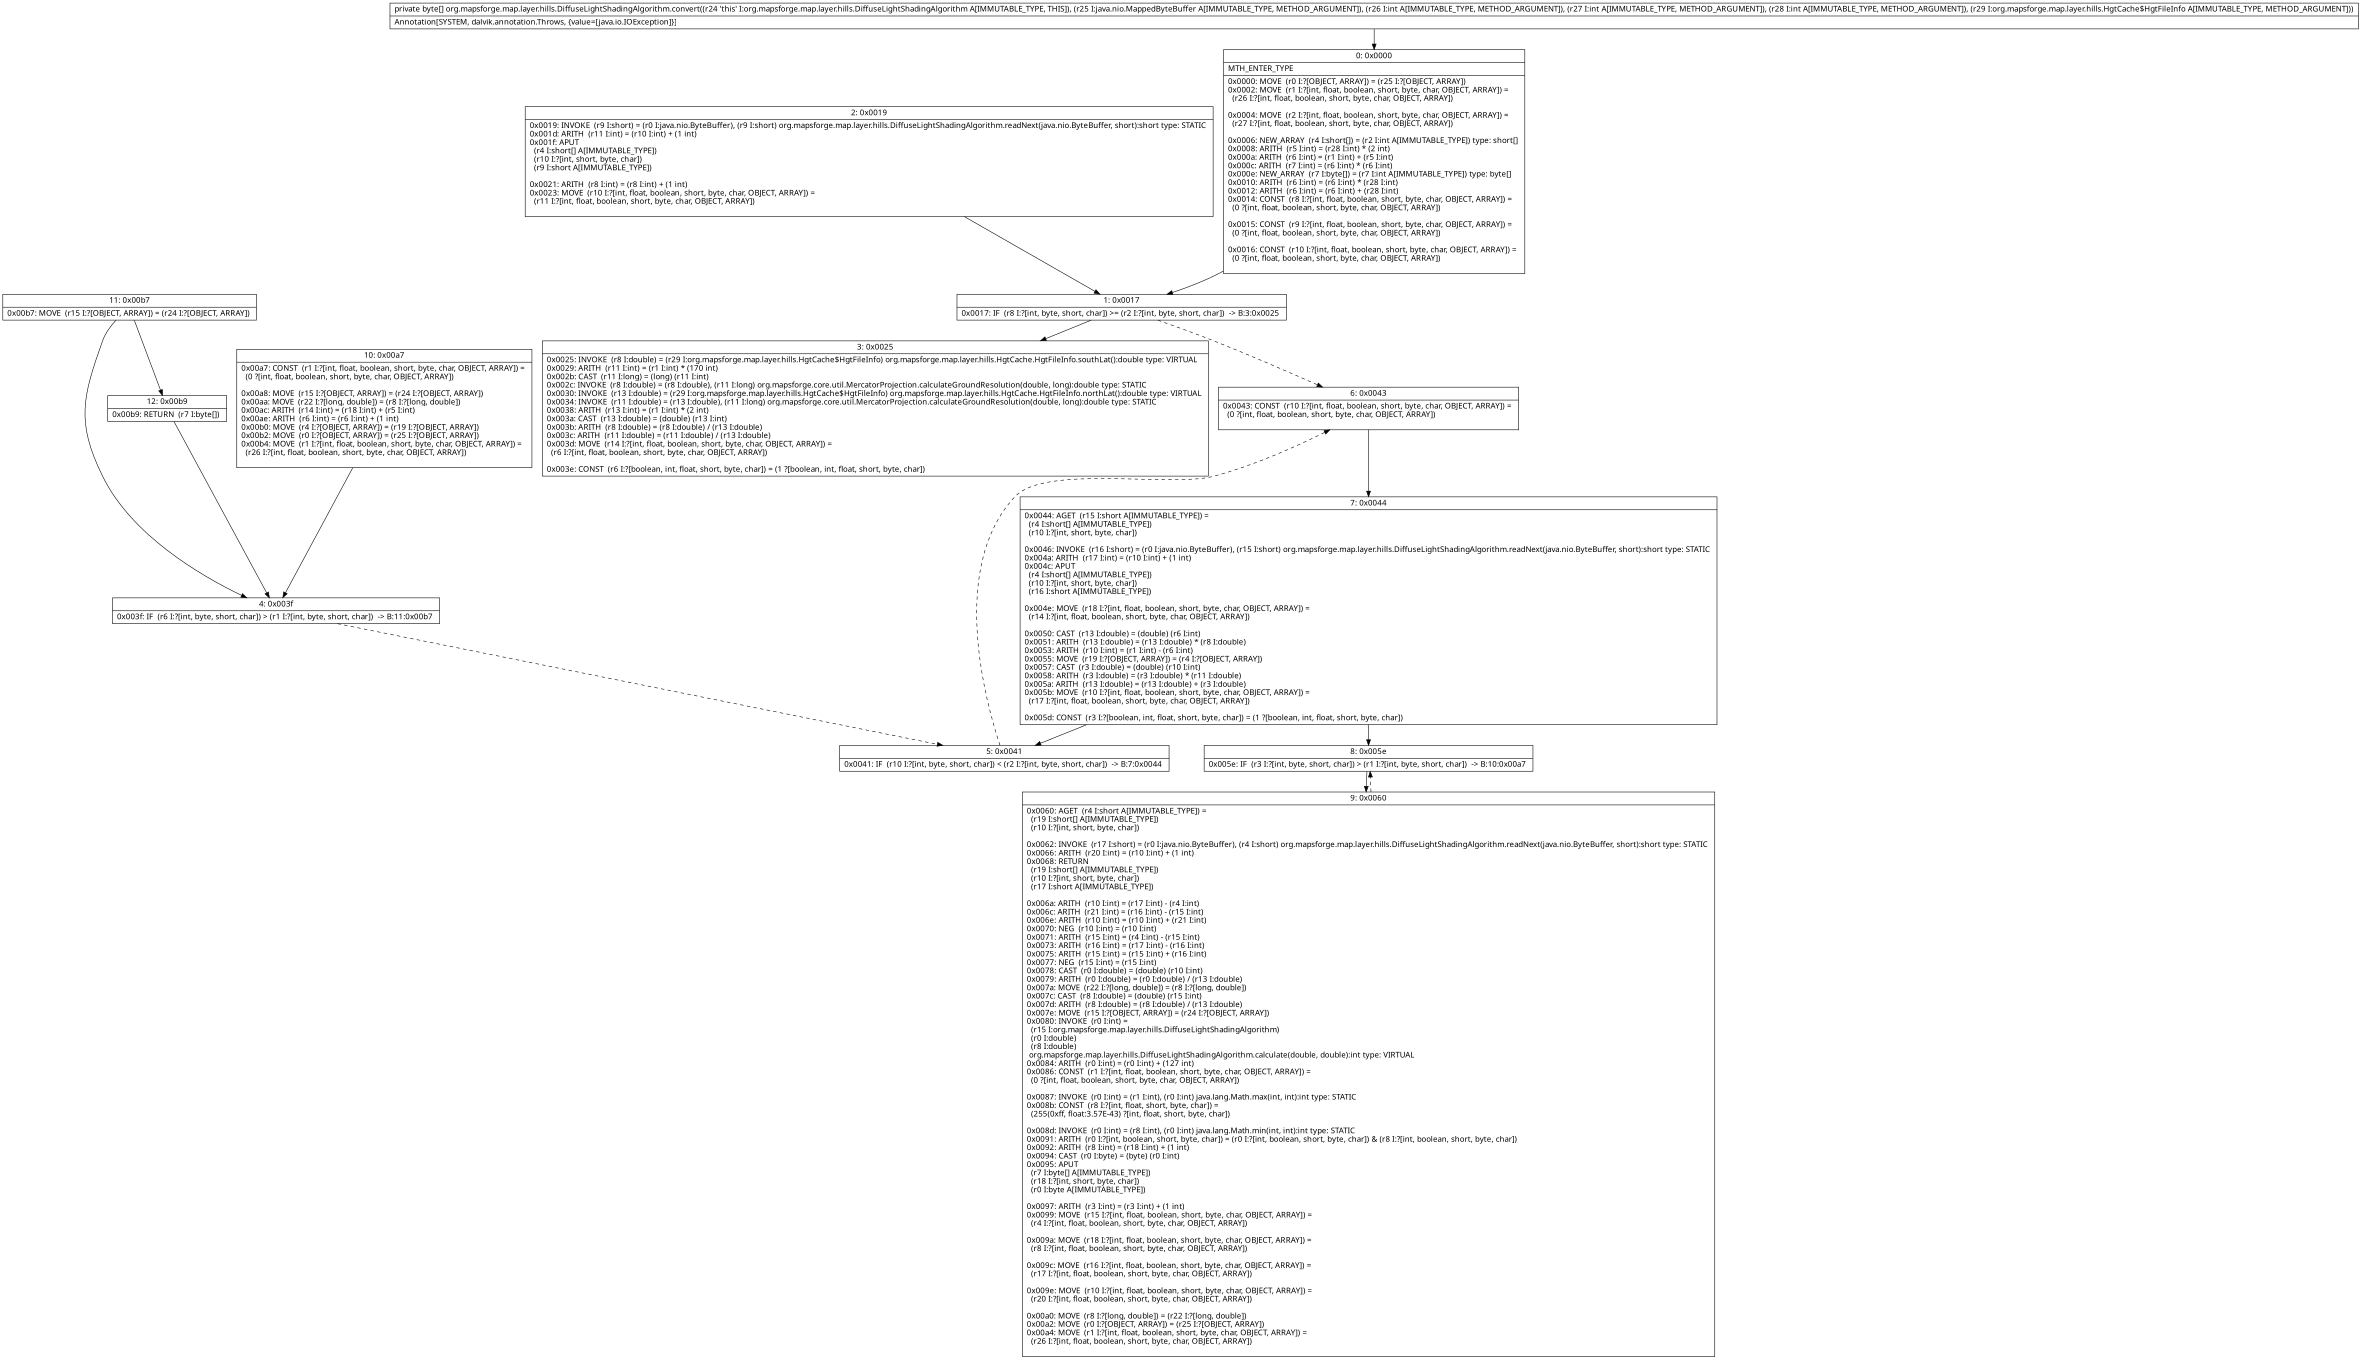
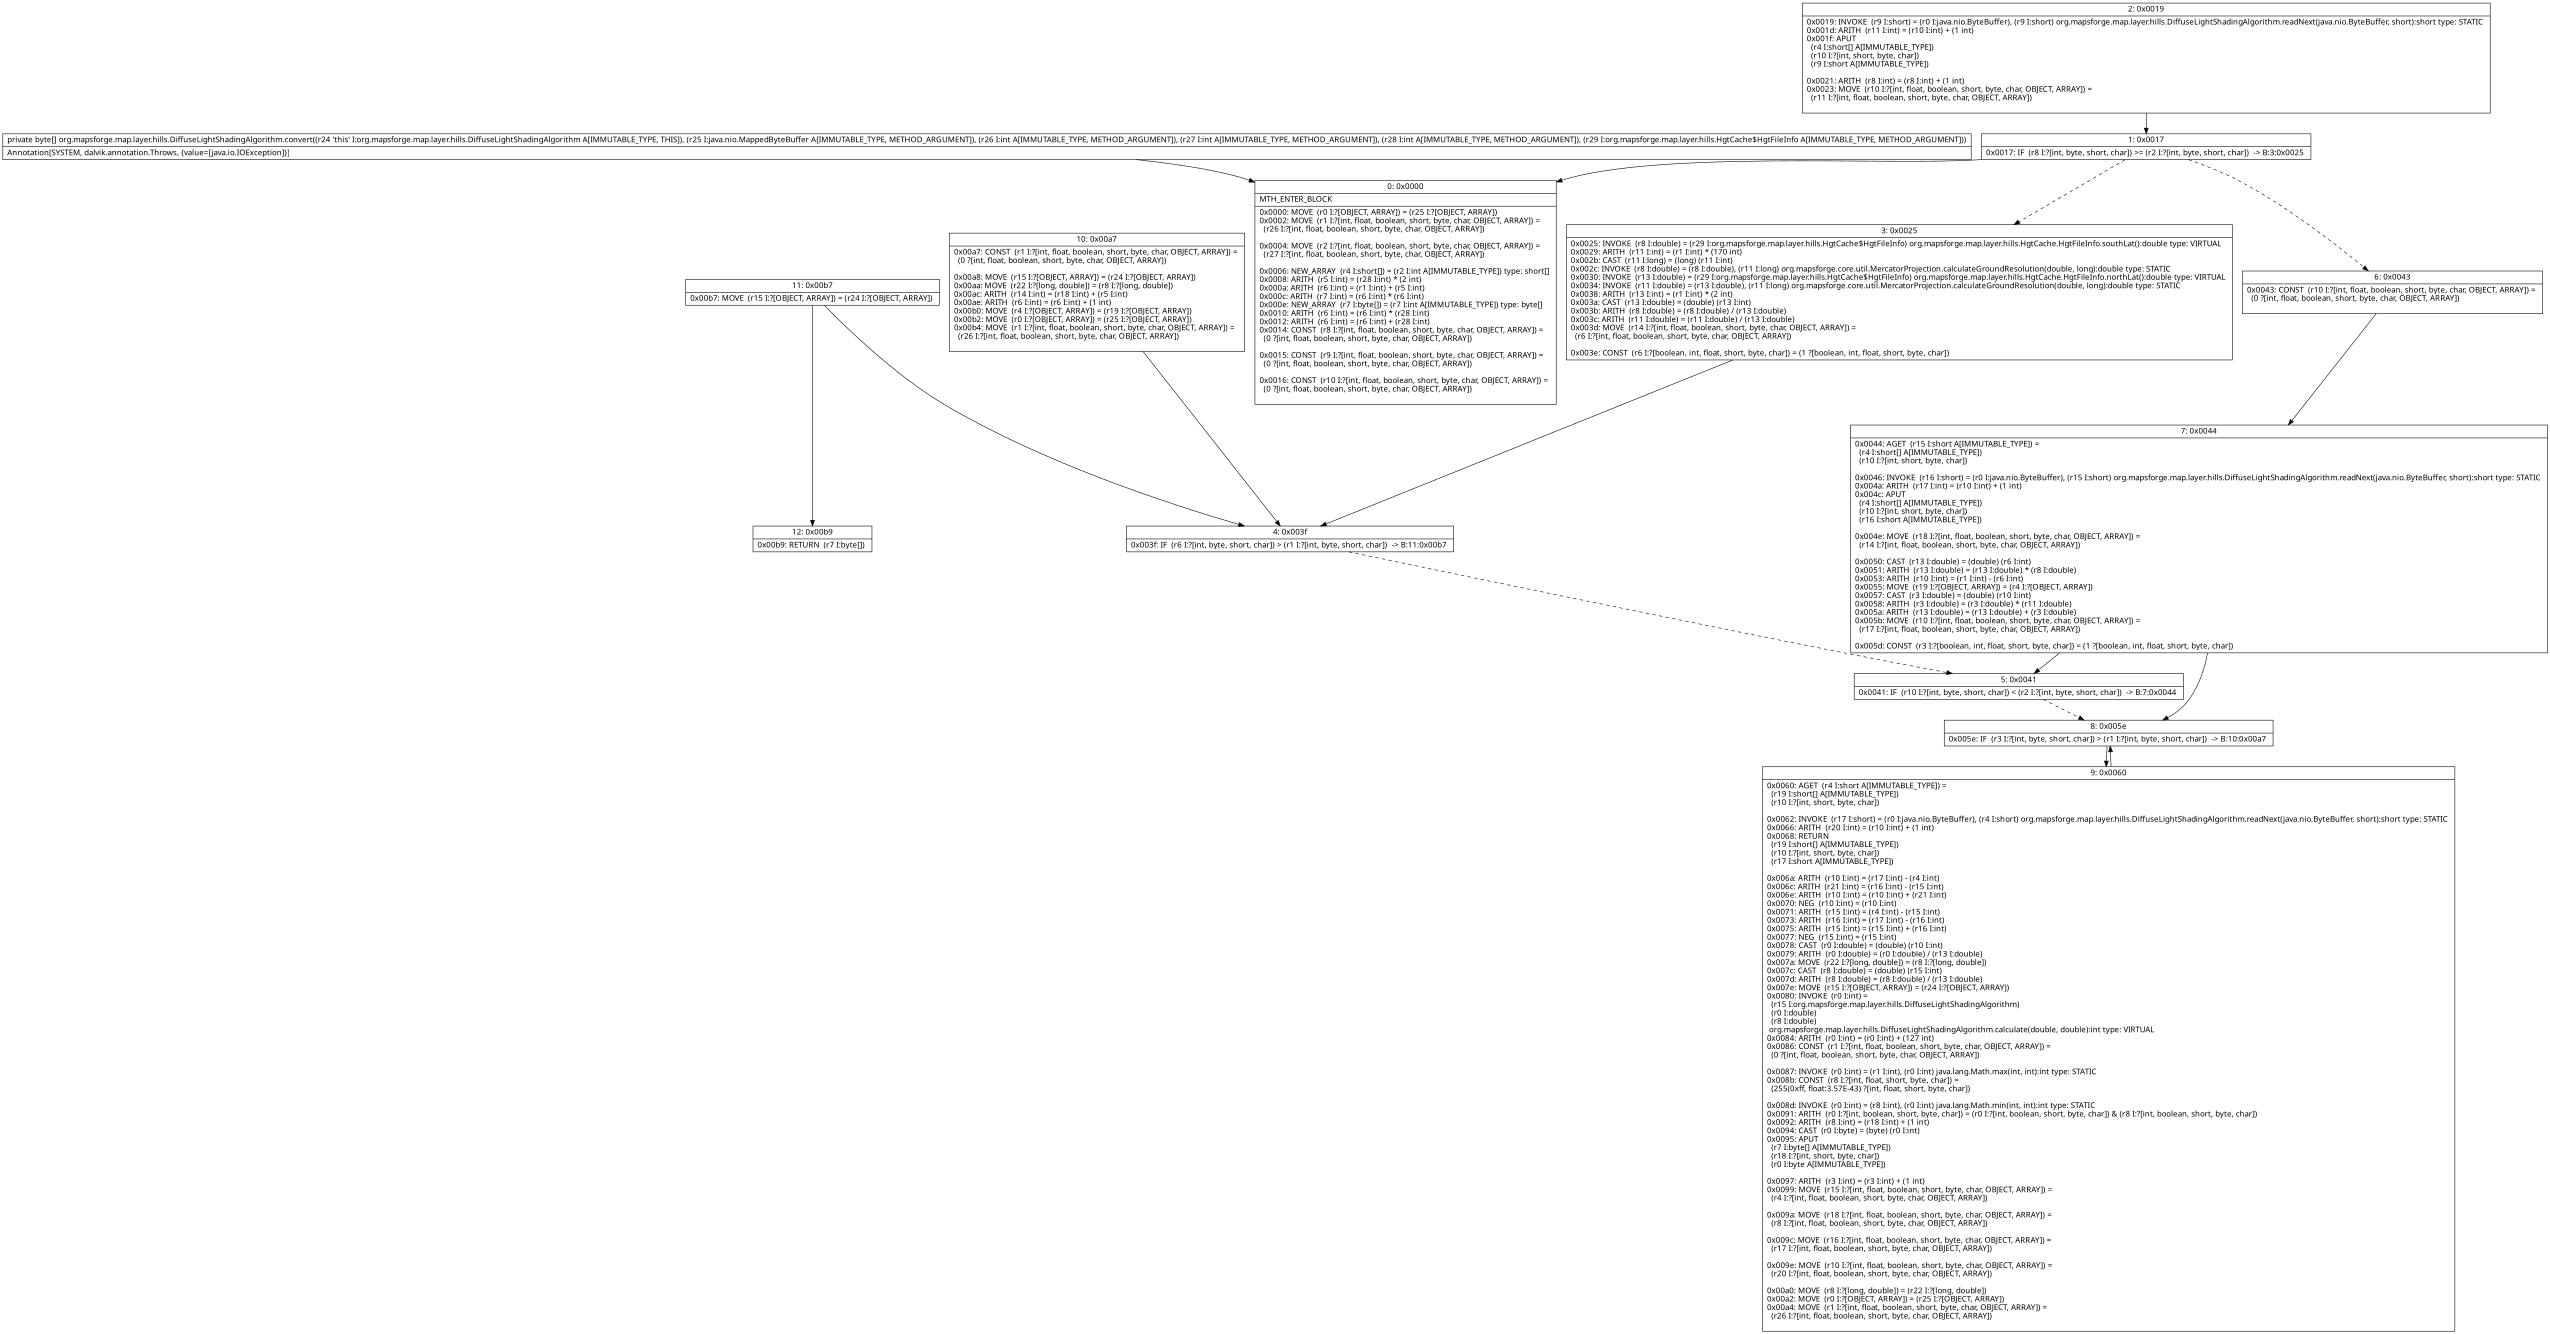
node "0: 0x0000": text "MTH_ENTER_TYPE" -> "MTH_ENTER_BLOCK"
edge "0: 0x0000" -> "1: 0x0017": reversed
edge "1: 0x0017" -> "3: 0x0025": style solid -> dashed
edge "5: 0x0041" -> "6: 0x0043": now "5: 0x0041" -> "8: 0x005e"
edge "12: 0x00b9" -> "4: 0x003f": now "3: 0x0025" -> "4: 0x003f"
edge "9: 0x0060" -> "8: 0x005e": style dashed -> solid
